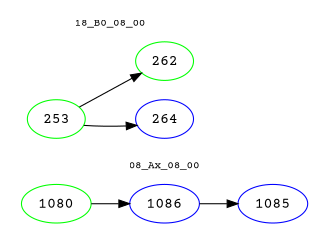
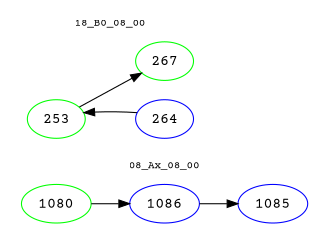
node "262": label "262" -> "267"
edge "253" -> "264": reversed
